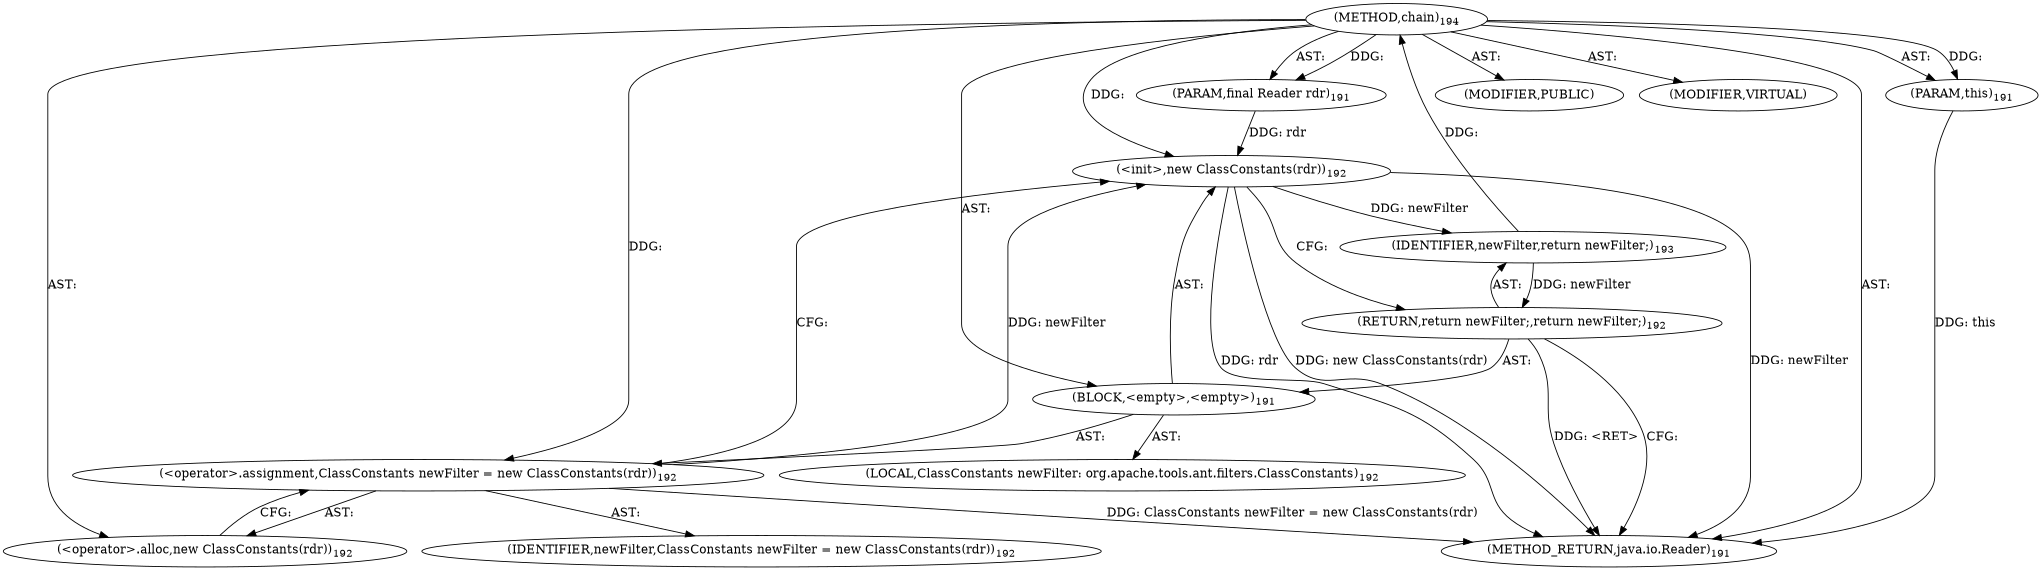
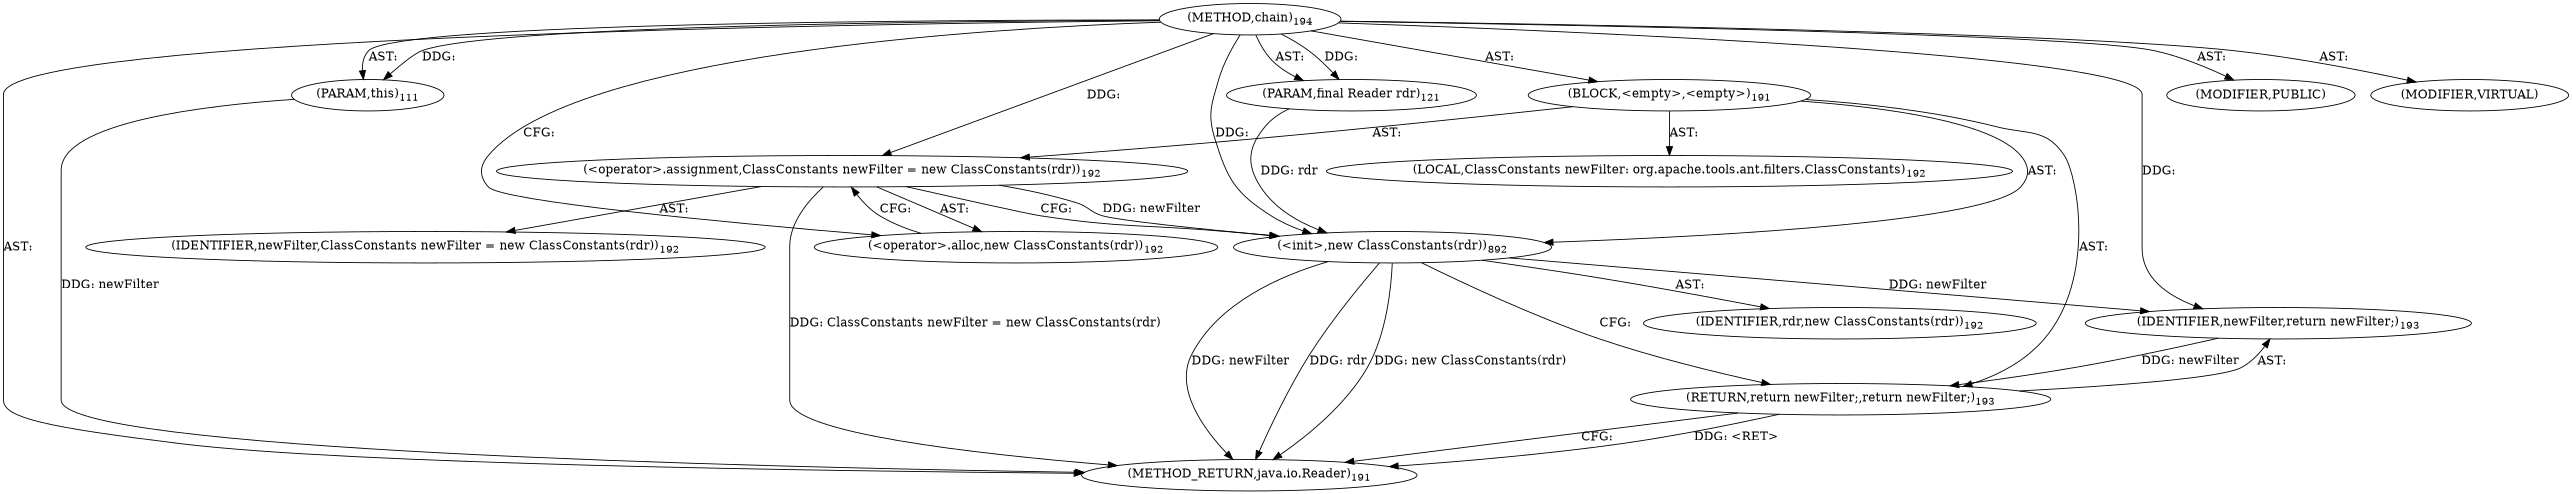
node "(PARAM,final Reader rdr)": text "191" -> "121"
node "(PARAM,this)": text "191" -> "111"
edge "(IDENTIFIER,newFilter,return newFilter;)" -> "(METHOD,chain)": reversed
node "(<init>,new ClassConstants(rdr))": text "192" -> "892"
edge "(METHOD,chain)" -> "(<operator>.alloc,new ClassConstants(rdr))": label "AST: " -> "CFG: "
node "(RETURN,return newFilter;,return newFilter;)": text "192" -> "193"
node "(IDENTIFIER,rdr,new ClassConstants(rdr))": added
edge "(PARAM,this)" -> "(METHOD_RETURN,java.io.Reader)": label "DDG: this" -> "DDG: newFilter"
edge "(RETURN,return newFilter;,return newFilter;)" -> "(BLOCK,<empty>,<empty>)": reversed
